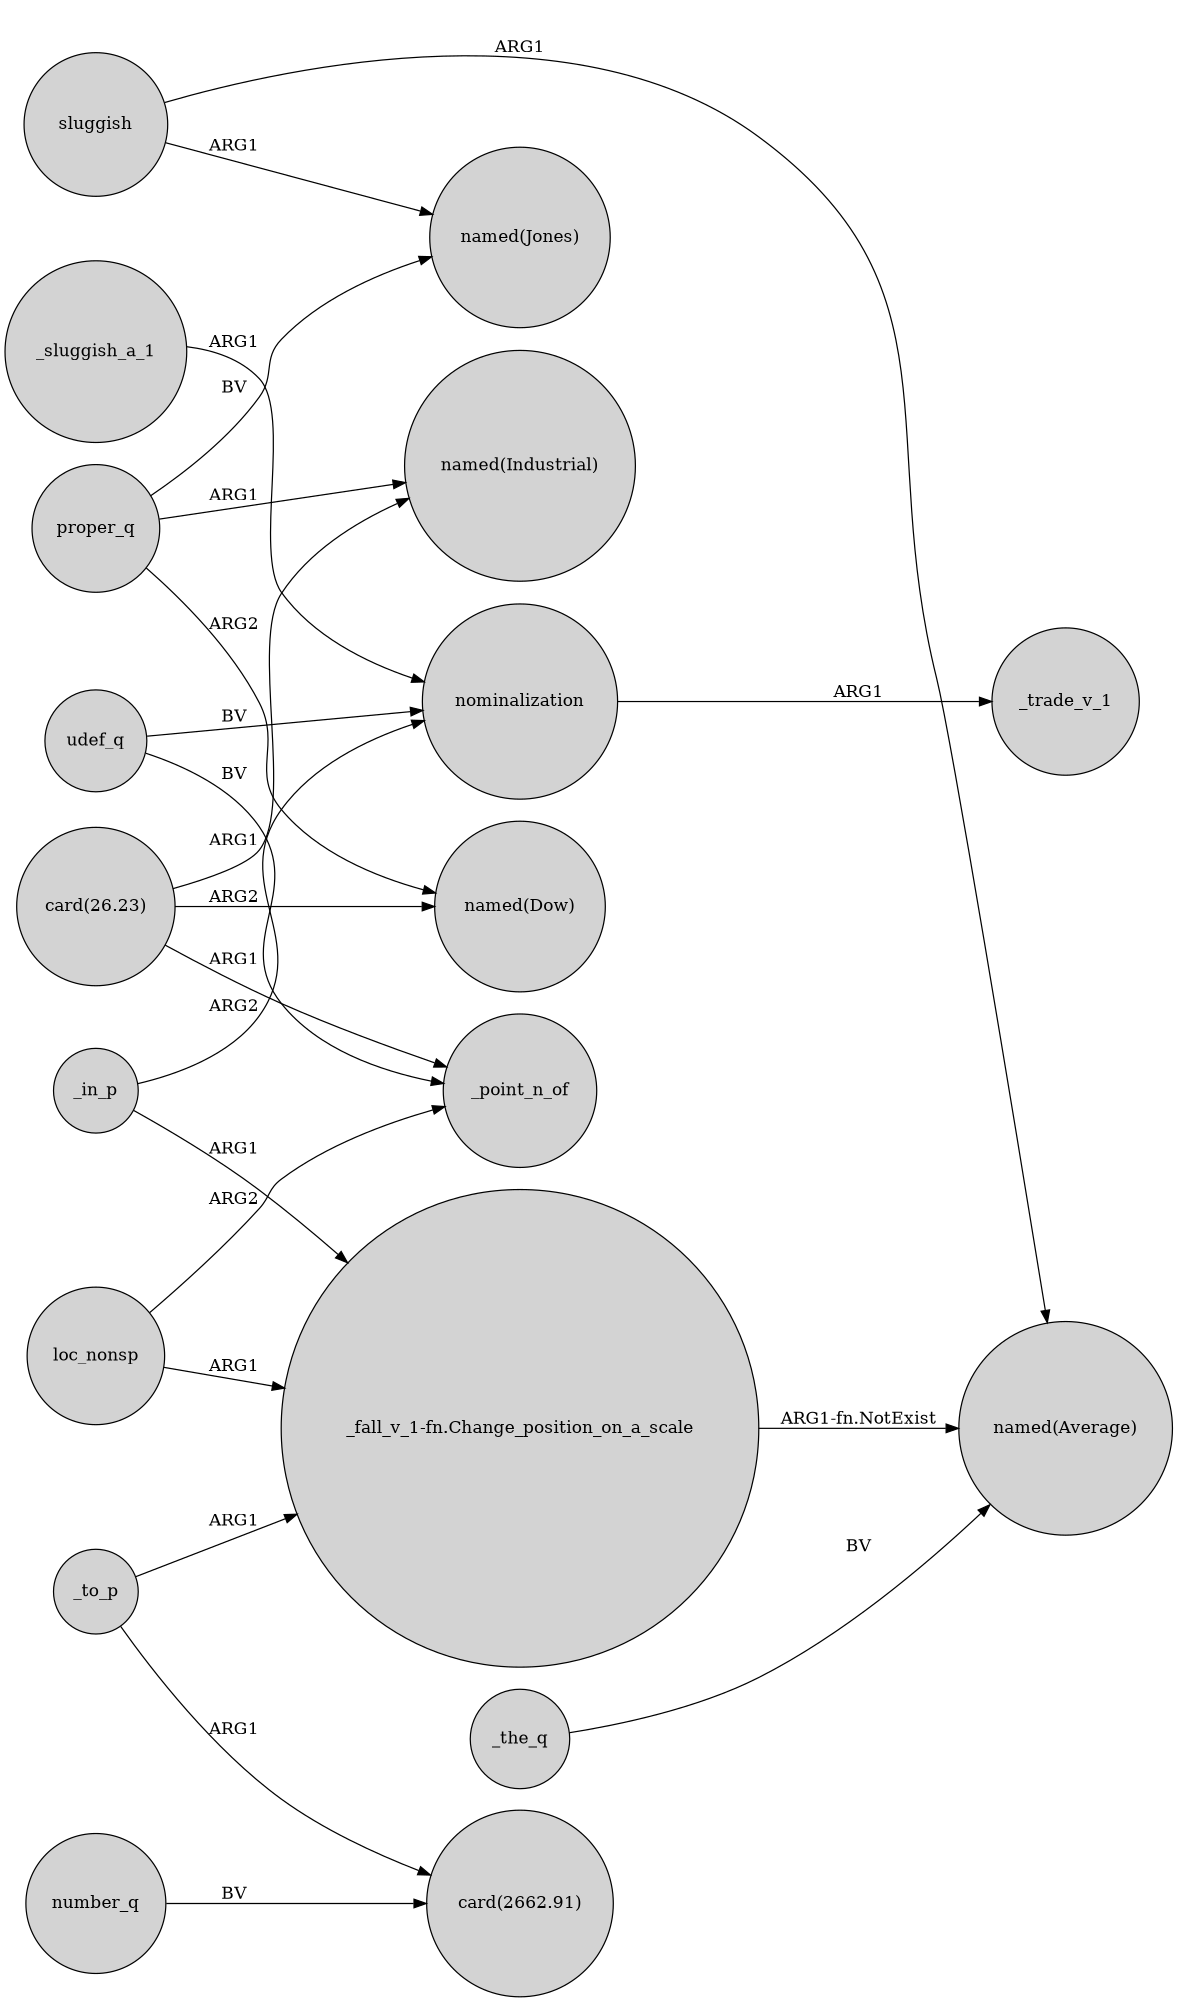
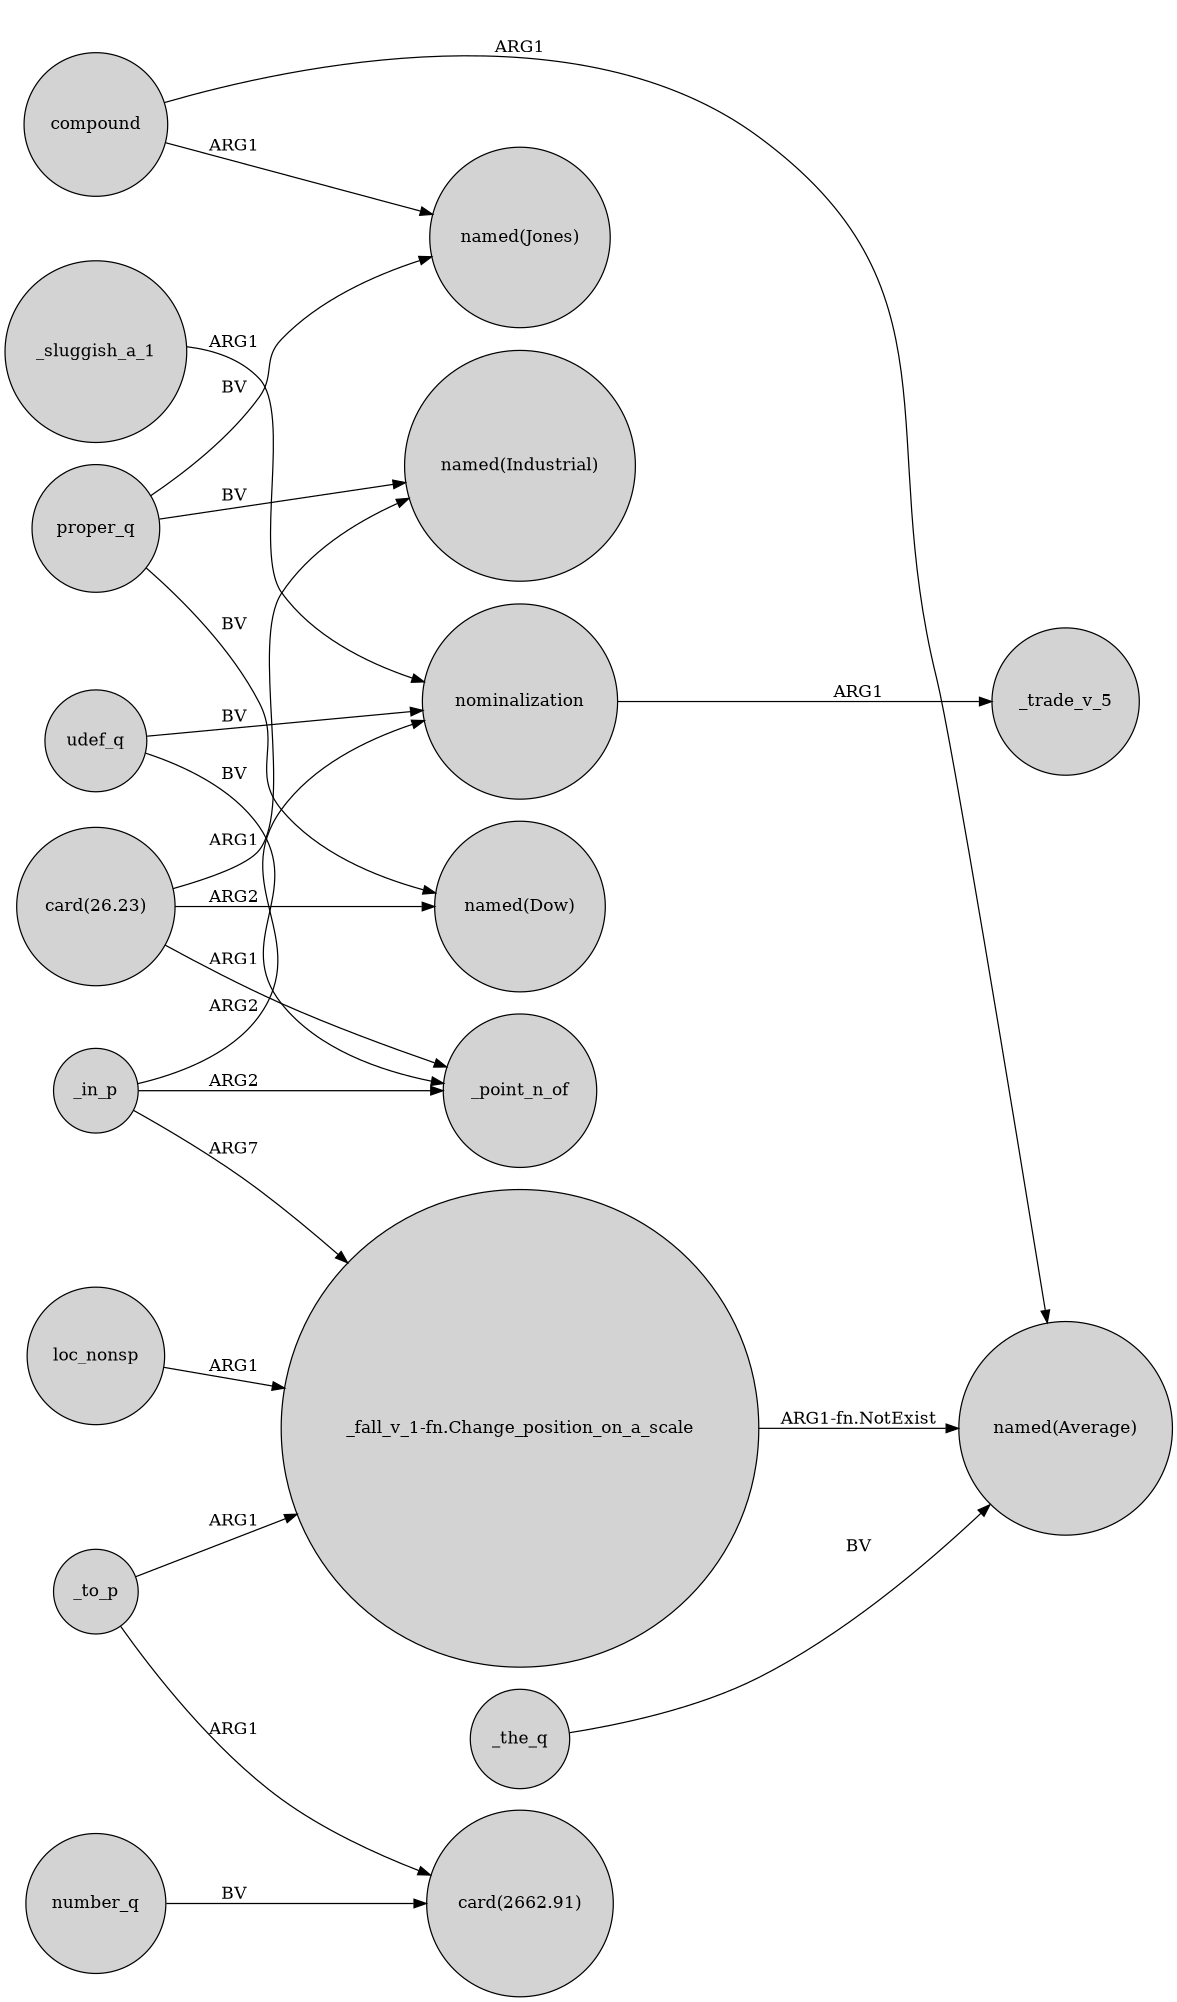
node "sluggish": label "sluggish" -> "compound"
edge "proper_q" -> "named(Industrial)": label "ARG1" -> "BV"
edge "proper_q" -> "named(Dow)": label "ARG2" -> "BV"
node "_trade_v_1": label "_trade_v_1" -> "_trade_v_5"
edge "_in_p" -> "_fall_v_1-fn.Change_position_on_a_scale": label "ARG1" -> "ARG7"
edge "loc_nonsp" -> "_point_n_of": now "_in_p" -> "_point_n_of"
